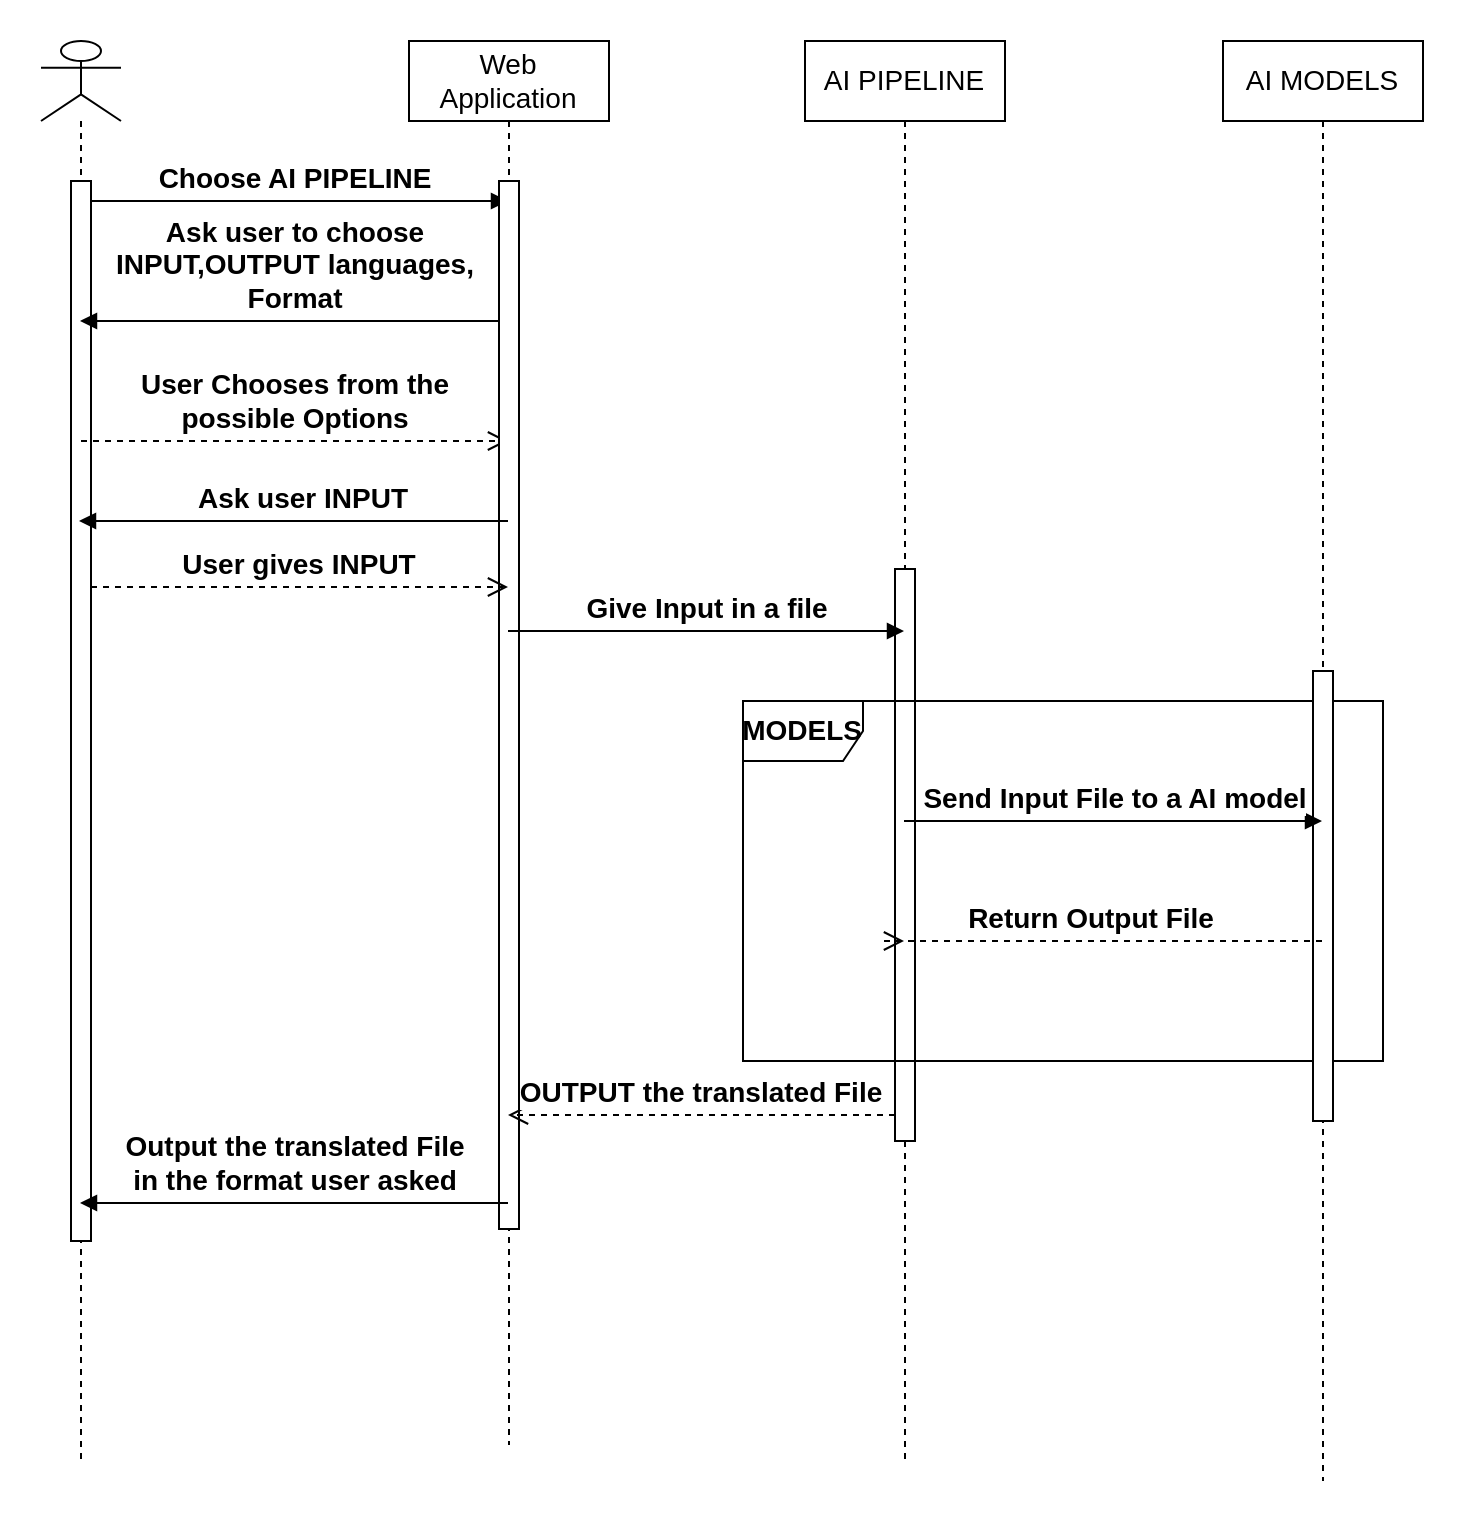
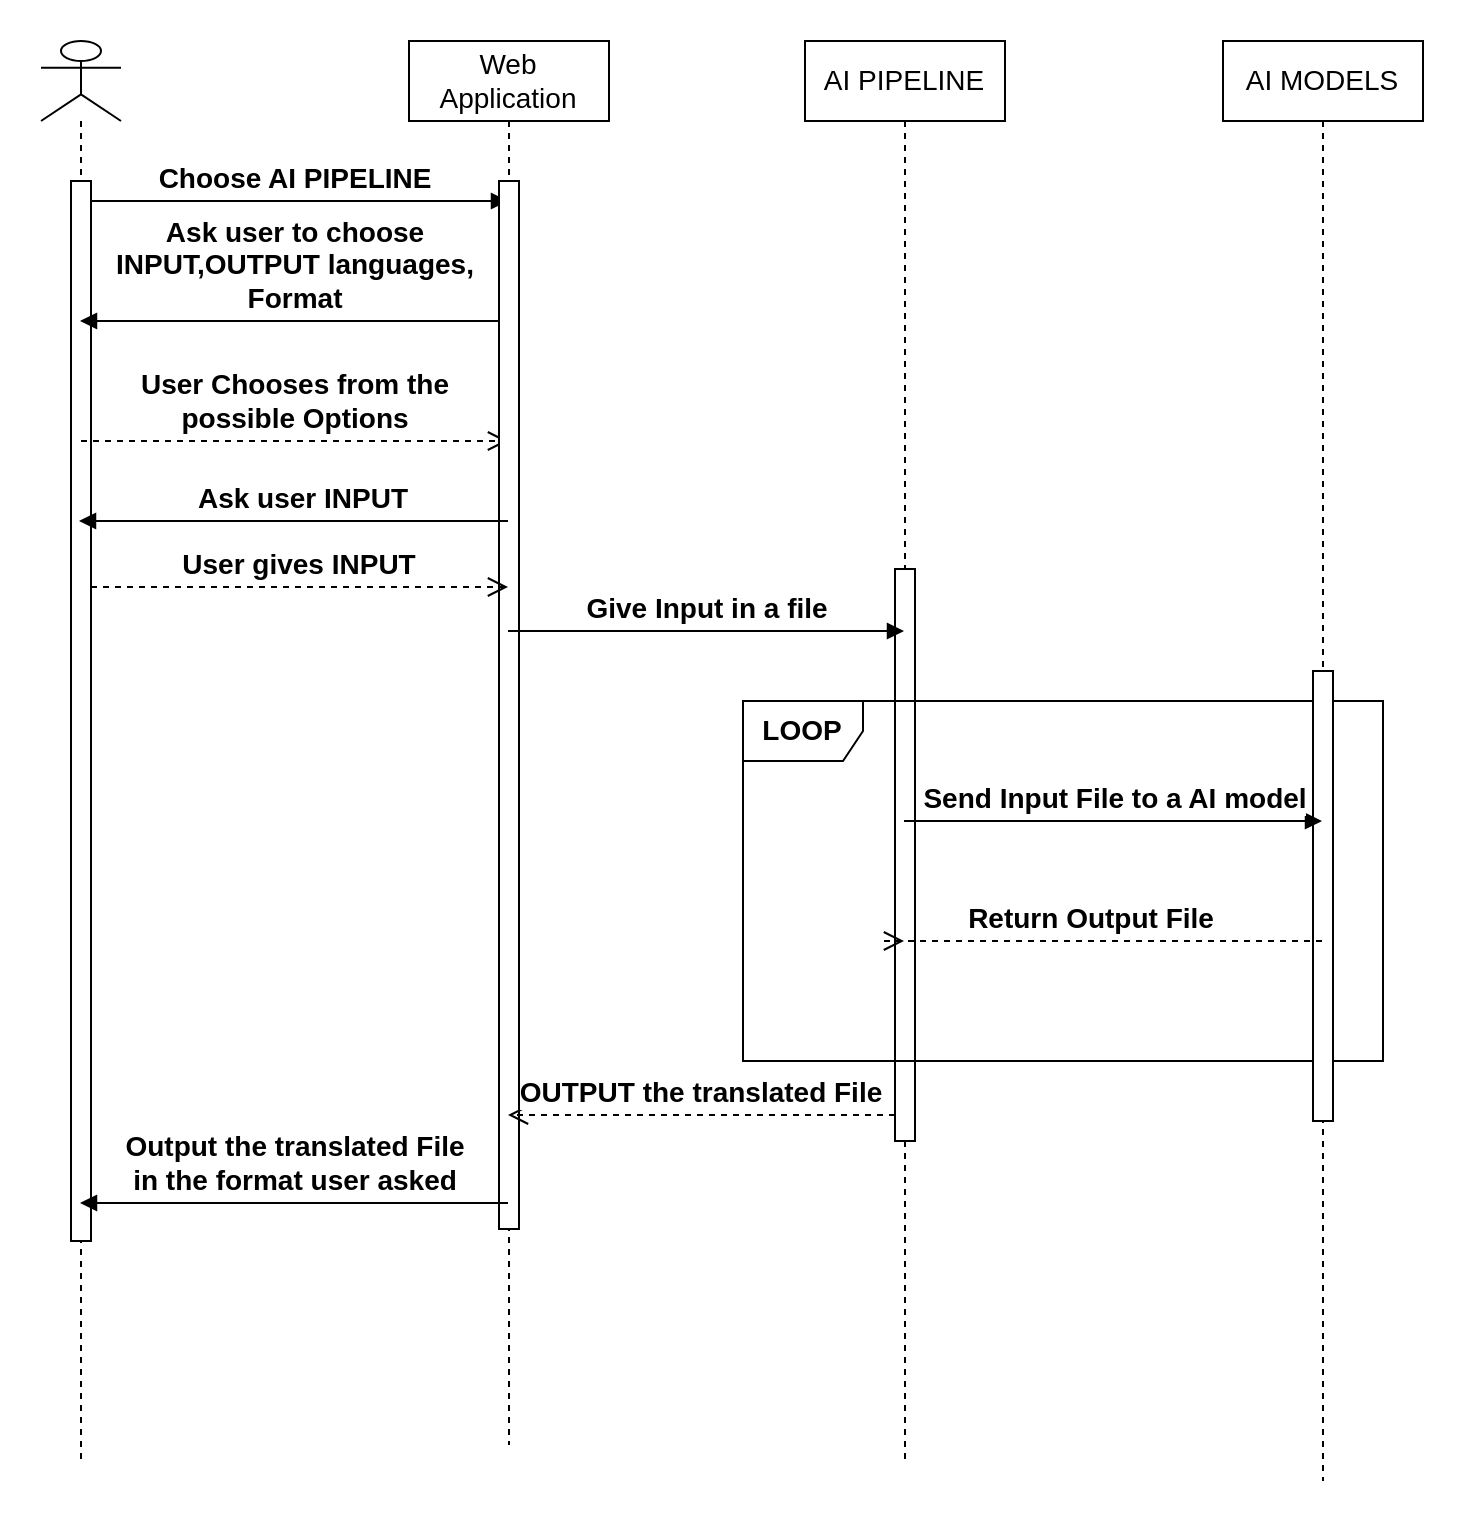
node "MODELS": label "MODELS" -> "LOOP"
